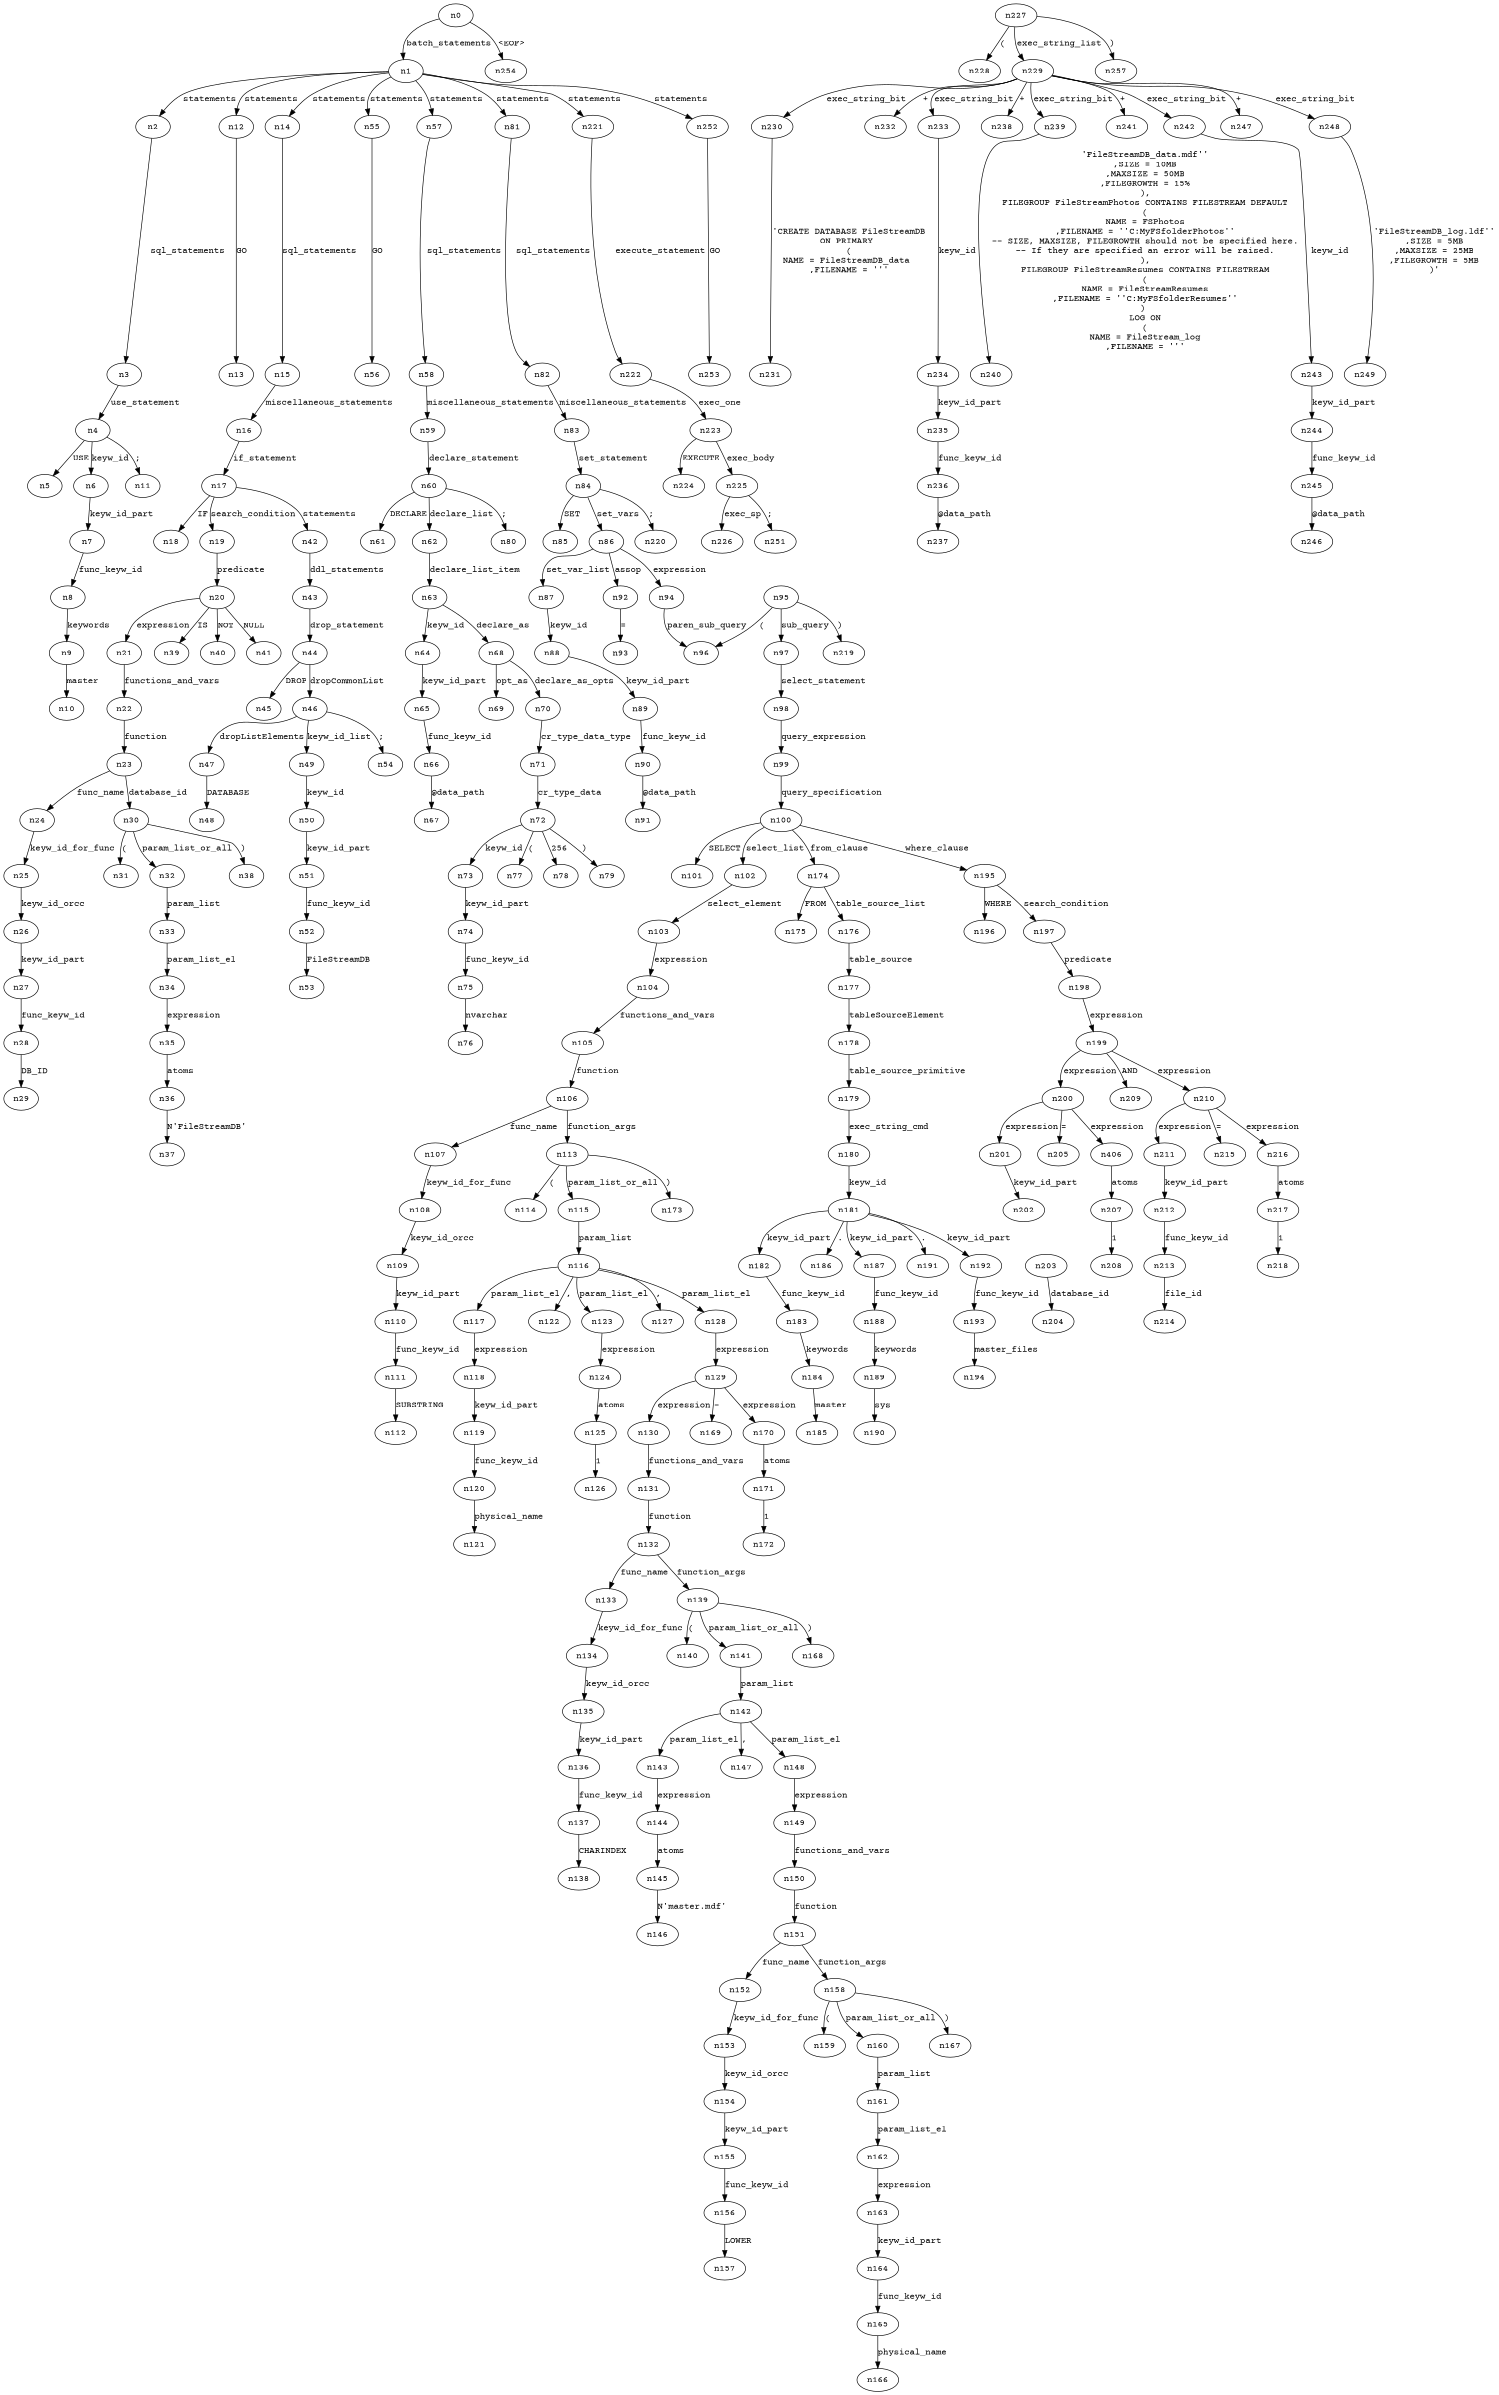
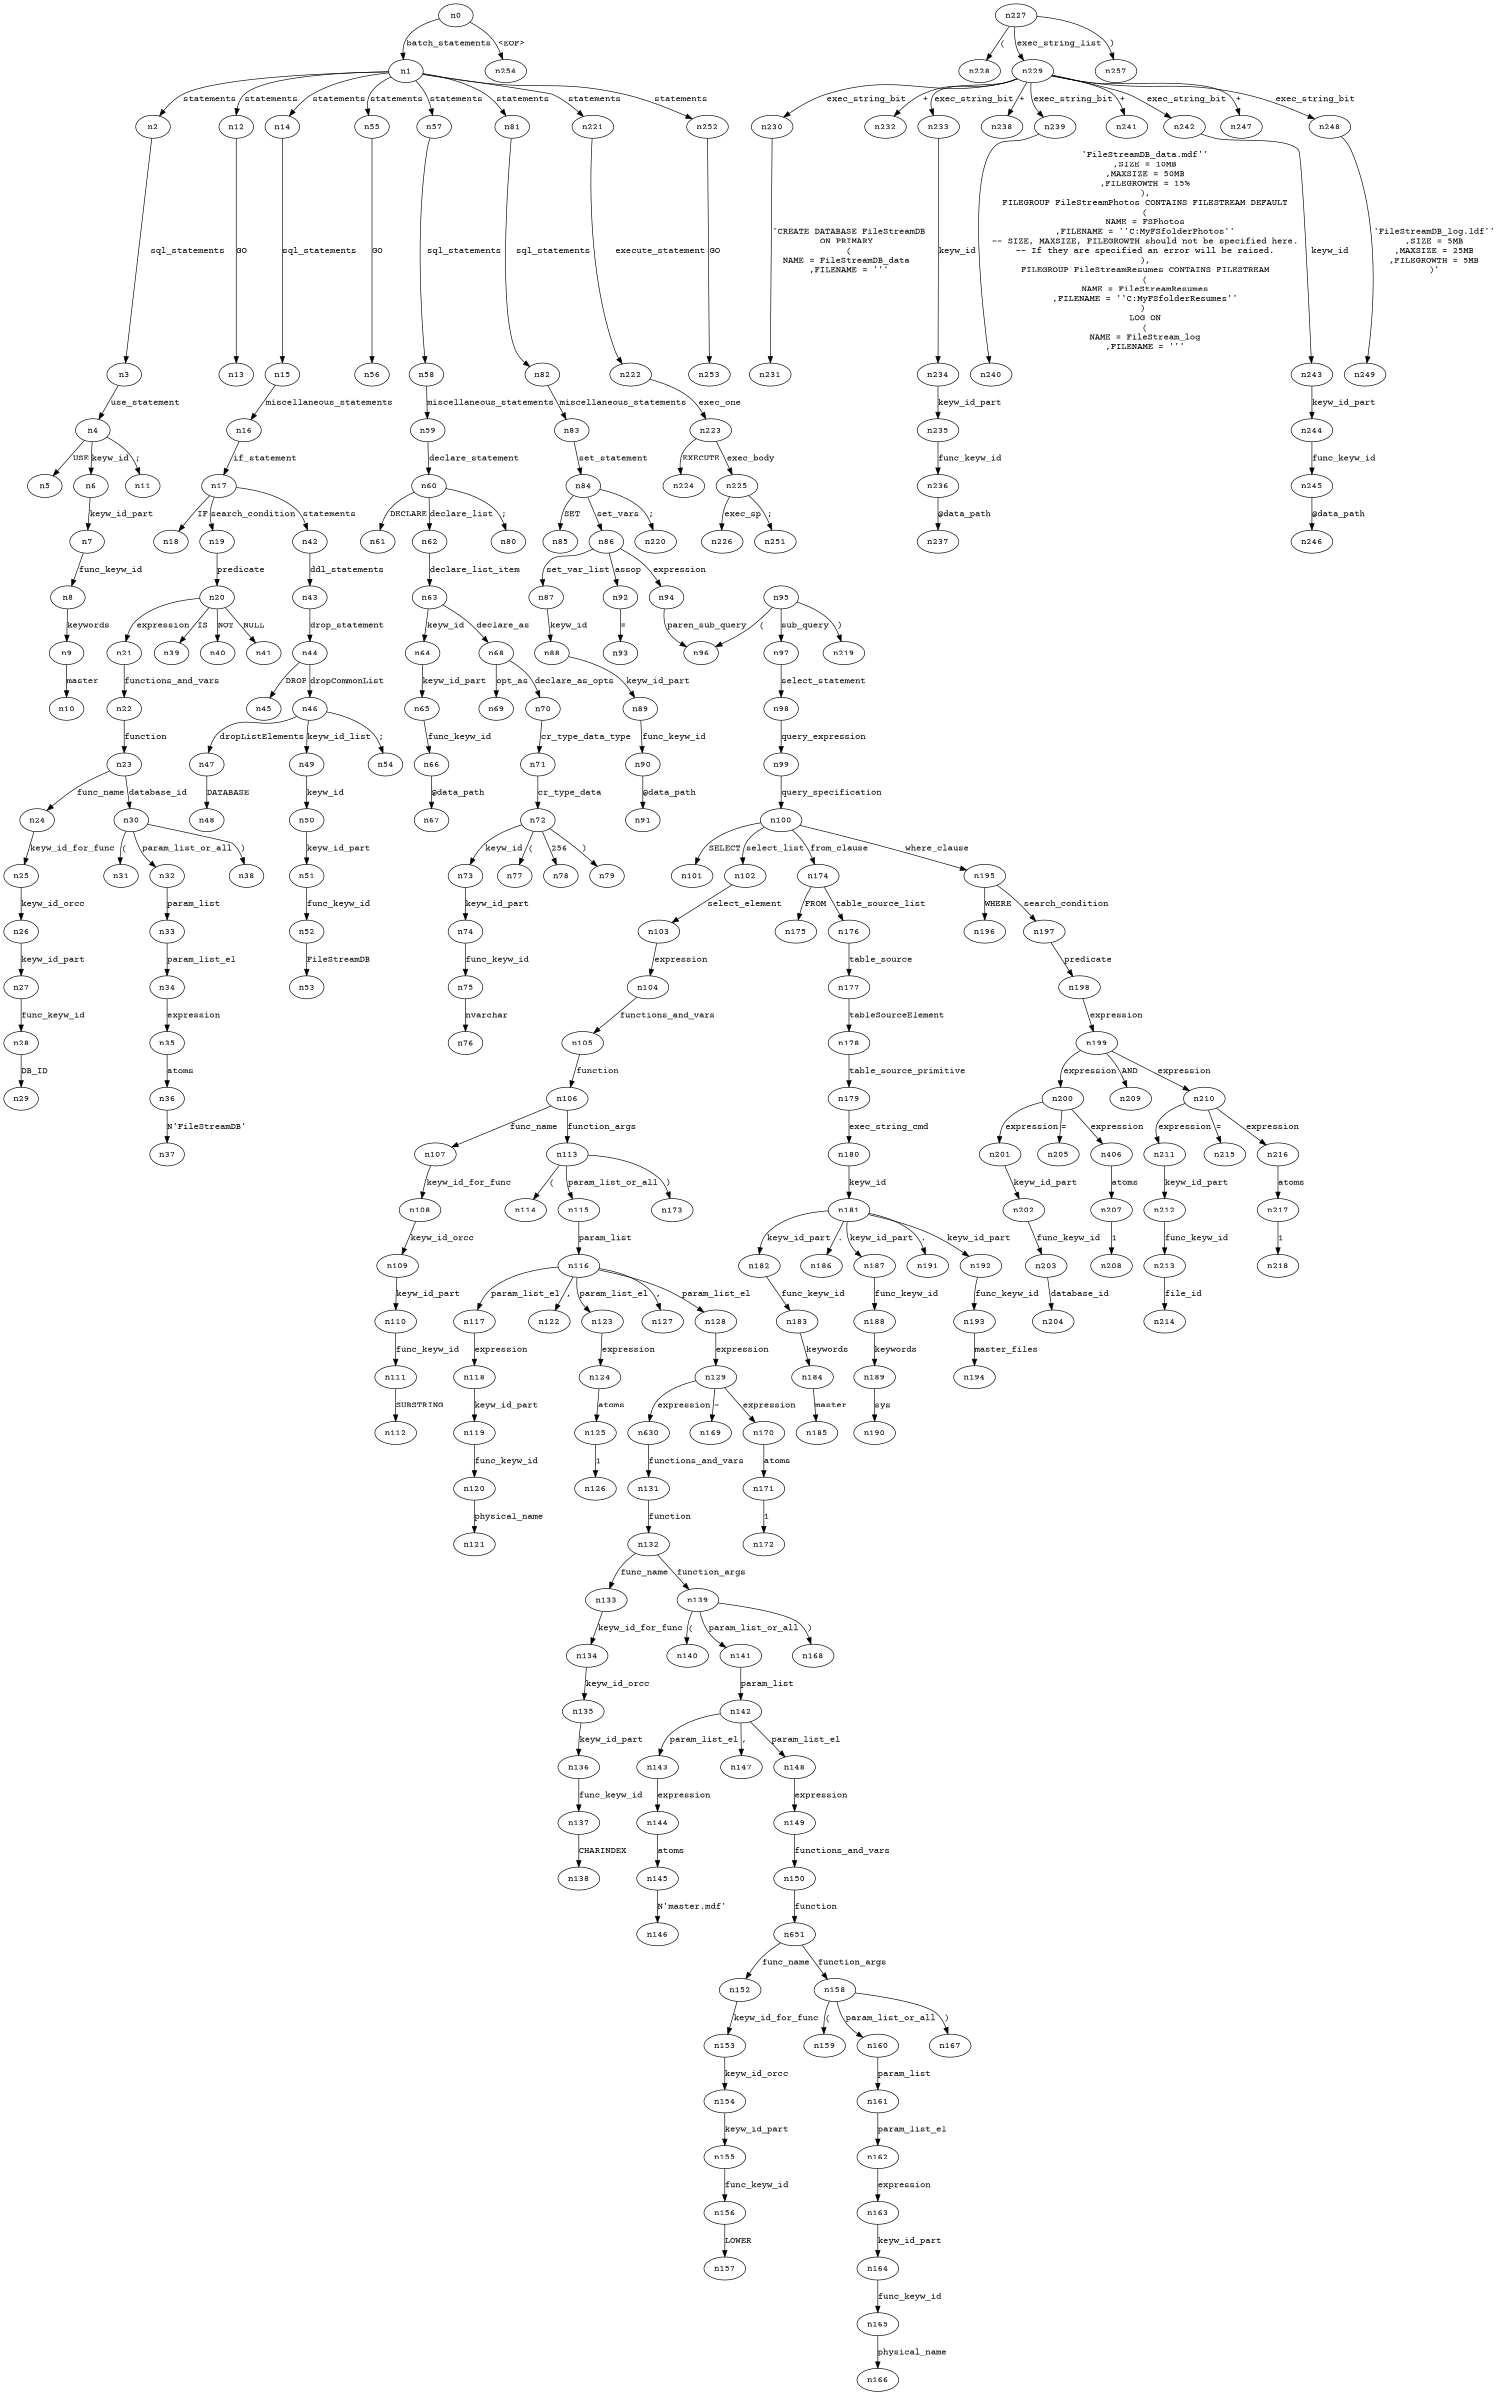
edge "n202" -> "n203": added, label "func_keyw_id"
node "n130": label "n130" -> "n630"
node "n151": label "n151" -> "n651"
